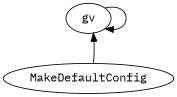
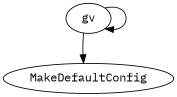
edge "MakeDefaultConfig" -> "gv": reversed
